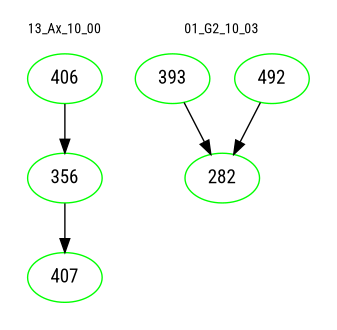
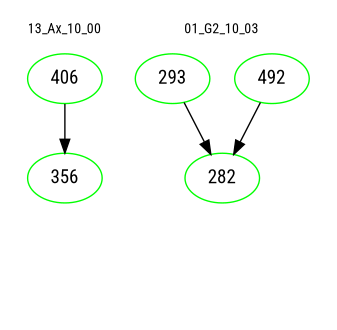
node "393": label "393" -> "293"
node "407": removed
